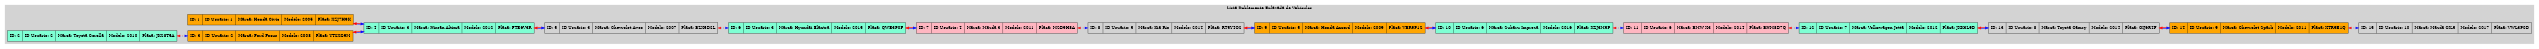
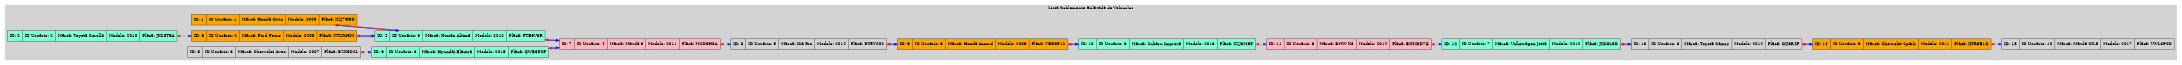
edge "ID: 4" -- "ID: 5": now "ID: 4" -- "ID: 7"
